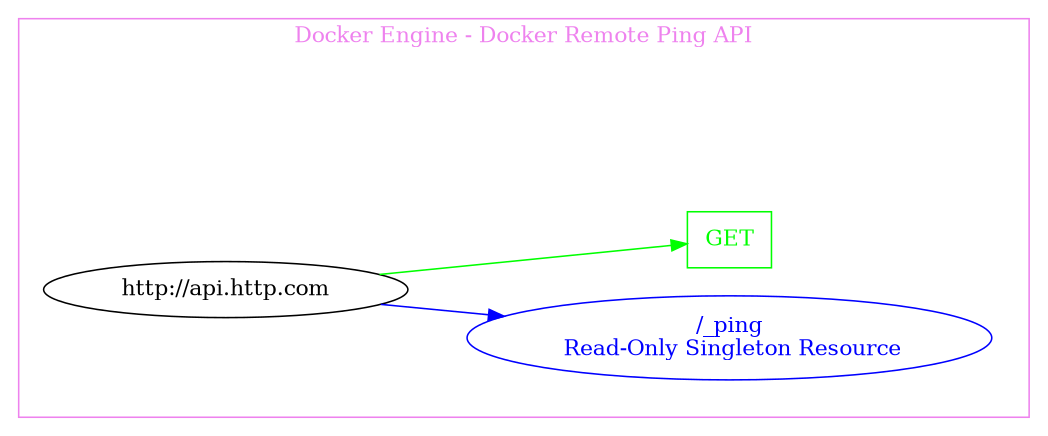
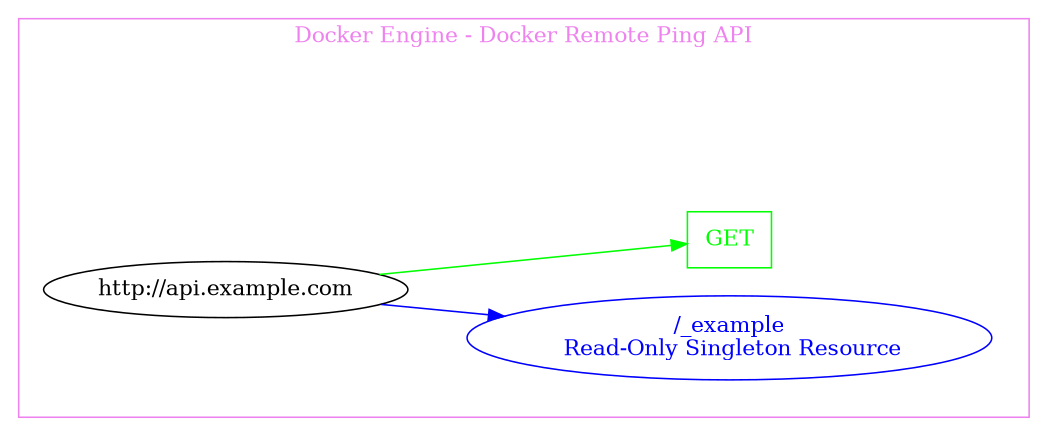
node "http://api.http.com": label "http://api.http.com" -> "http://api.example.com"
node "/_ping Read-Only Singleton Resource": label "/_ping Read-Only Singleton Resource" -> "/_example Read-Only Singleton Resource"
